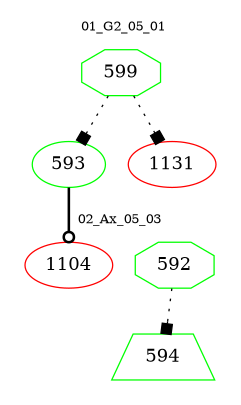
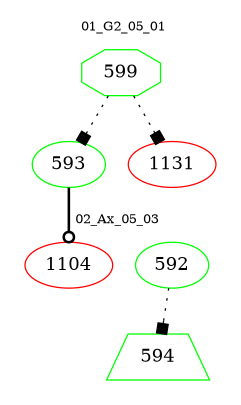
node "592": shape octagon -> ellipse
